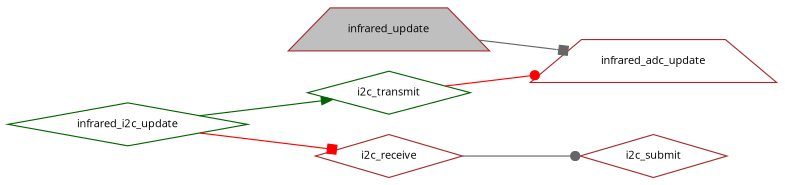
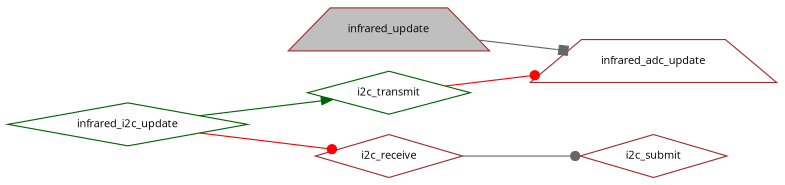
edge "infrared_i2c_update" -> "i2c_receive": arrowhead box -> dot
